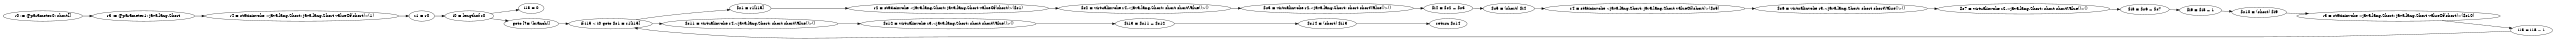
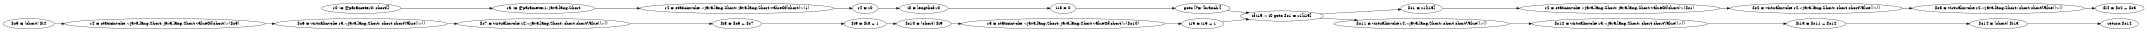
edge "$i4 = $s2 + $s3" -> "$s5 = (short) $i4": removed
node "r1 = r0": label "r1 = r0" -> "r4 = r0"
edge "i0 = lengthof r0" -> "goto [?= (branch)]": now "i18 = 0" -> "goto [?= (branch)]"
